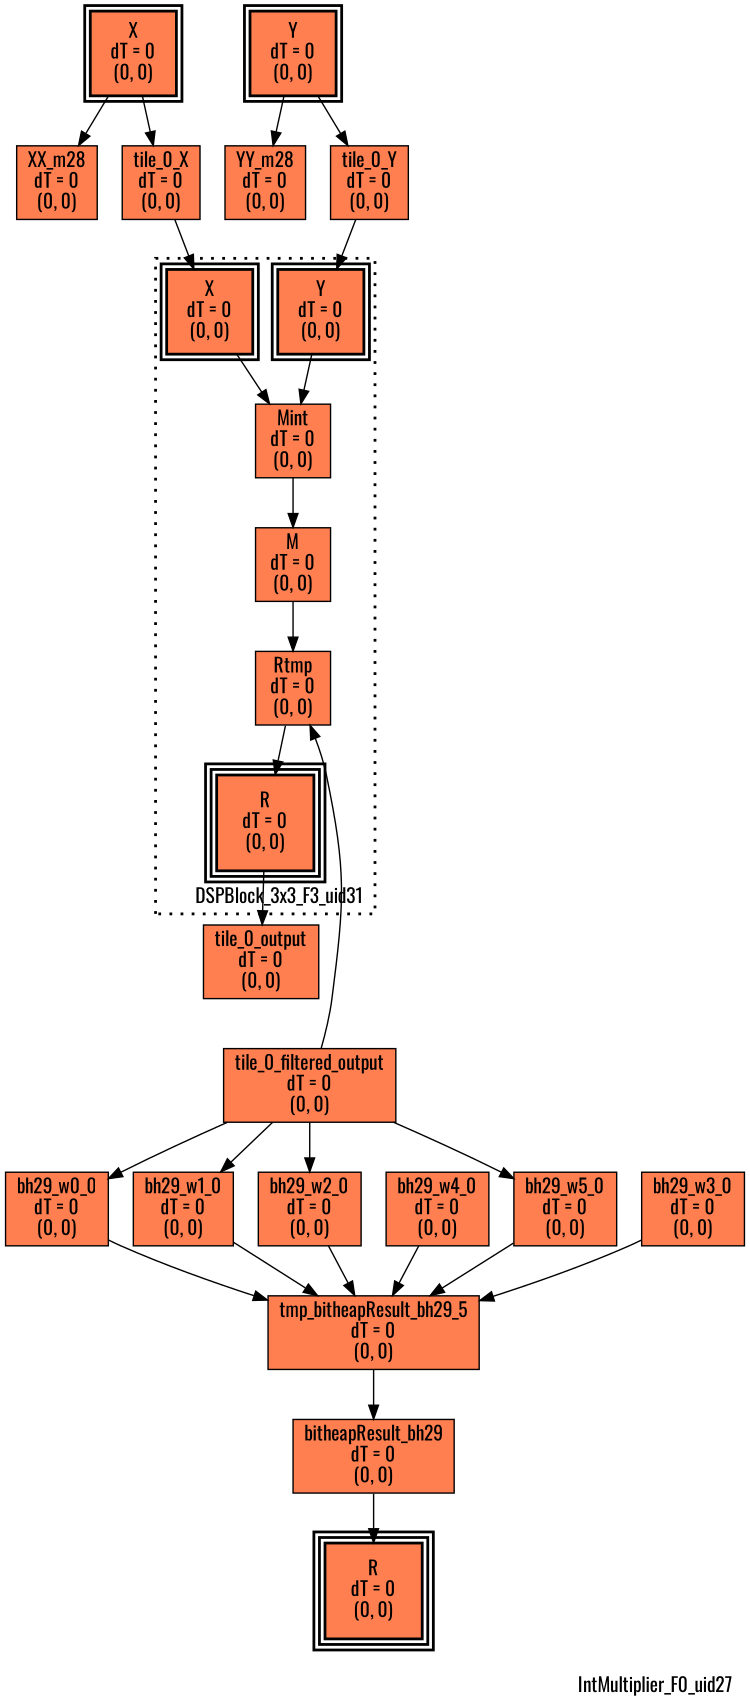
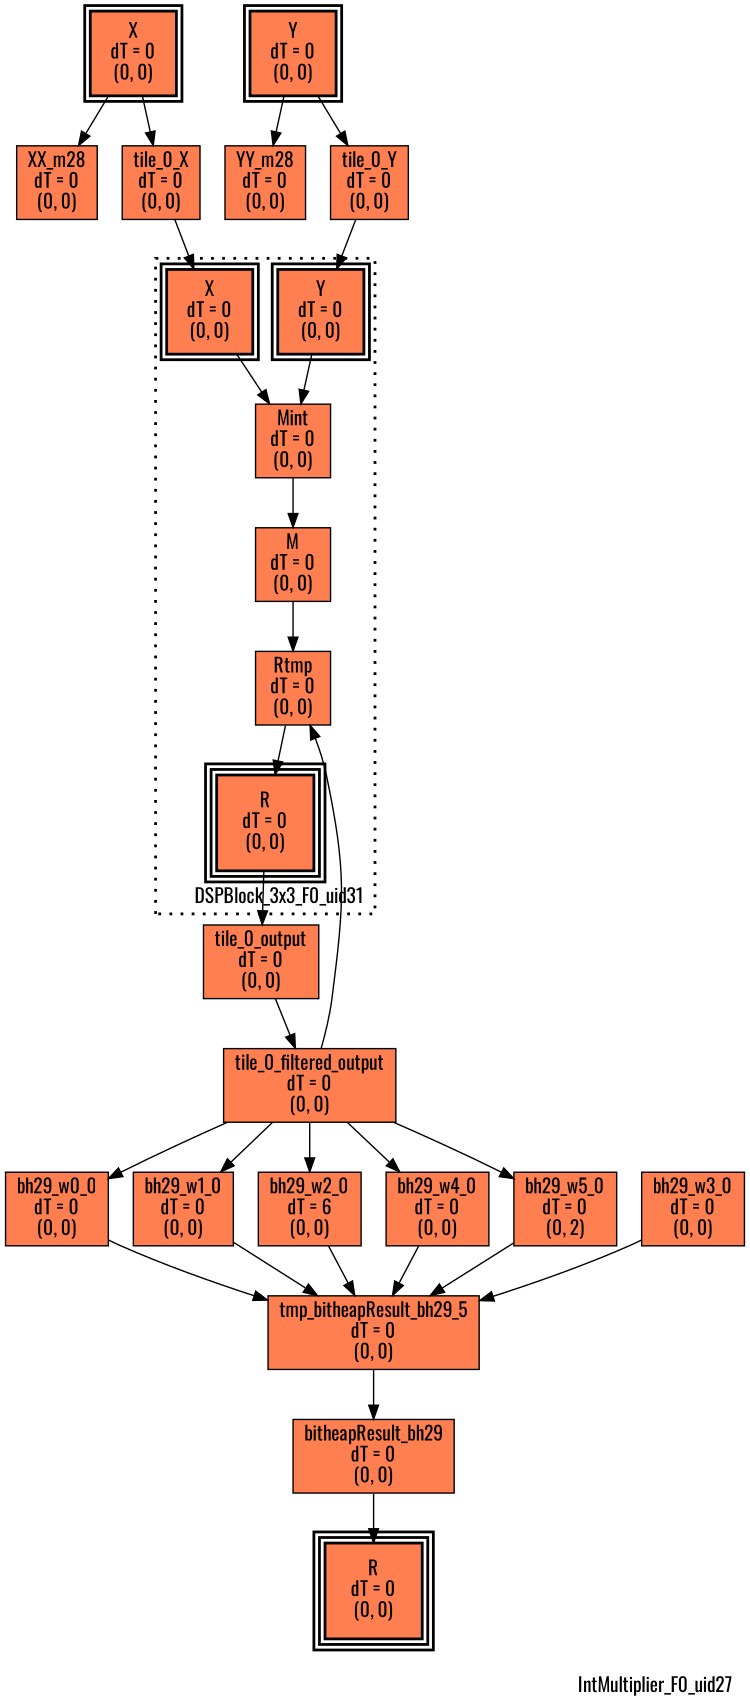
cluster "DSPBlock_3x3_F3_uid31": label "DSPBlock_3x3_F3_uid31" -> "DSPBlock_3x3_F0_uid31"
edge "tile_0_output dT = 0 (0, 0)" -> "tile_0_filtered_output dT = 0 (0, 0)": added
edge "tile_0_filtered_output dT = 0 (0, 0)" -> "bh29_w4_0 dT = 0 (0, 0)": added
node "bh29_w2_0 dT = 0 (0, 0)": label "bh29_w2_0 dT = 0 (0, 0)" -> "bh29_w2_0 dT = 6 (0, 0)"
node "bh29_w5_0 dT = 0 (0, 0)": label "bh29_w5_0 dT = 0 (0, 0)" -> "bh29_w5_0 dT = 0 (0, 2)"
